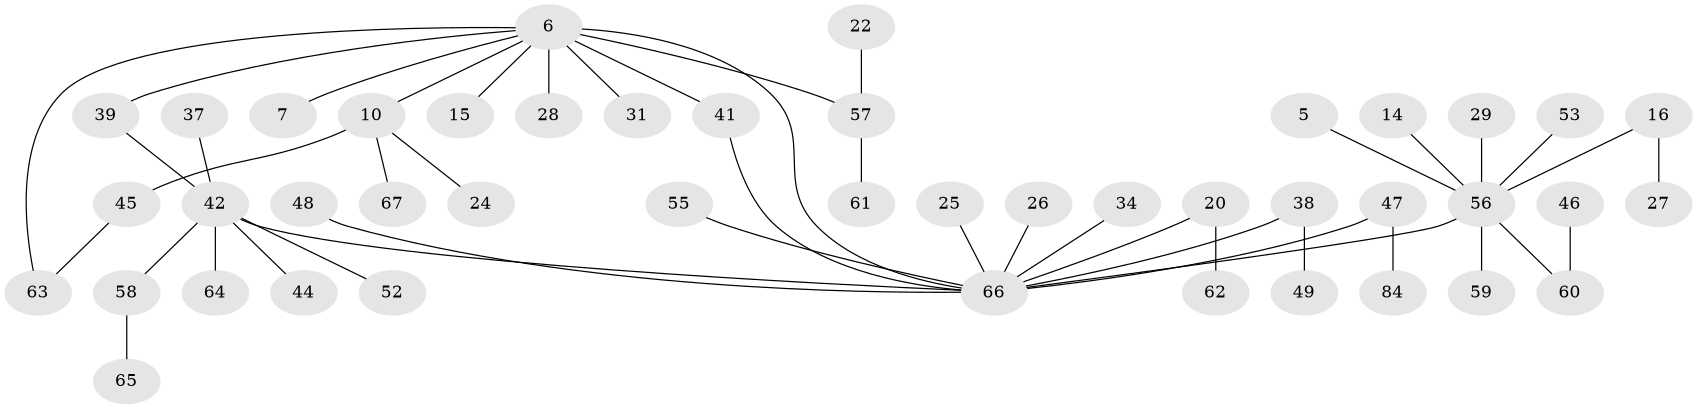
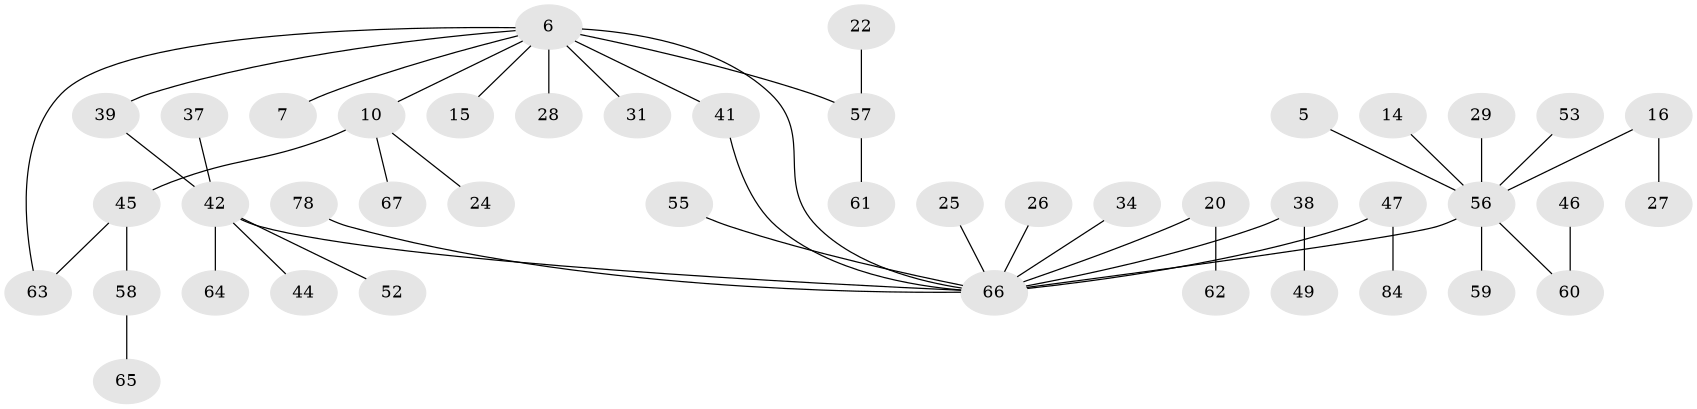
node "48": label "48" -> "78"
edge "42" -- "58": now "45" -- "58"
